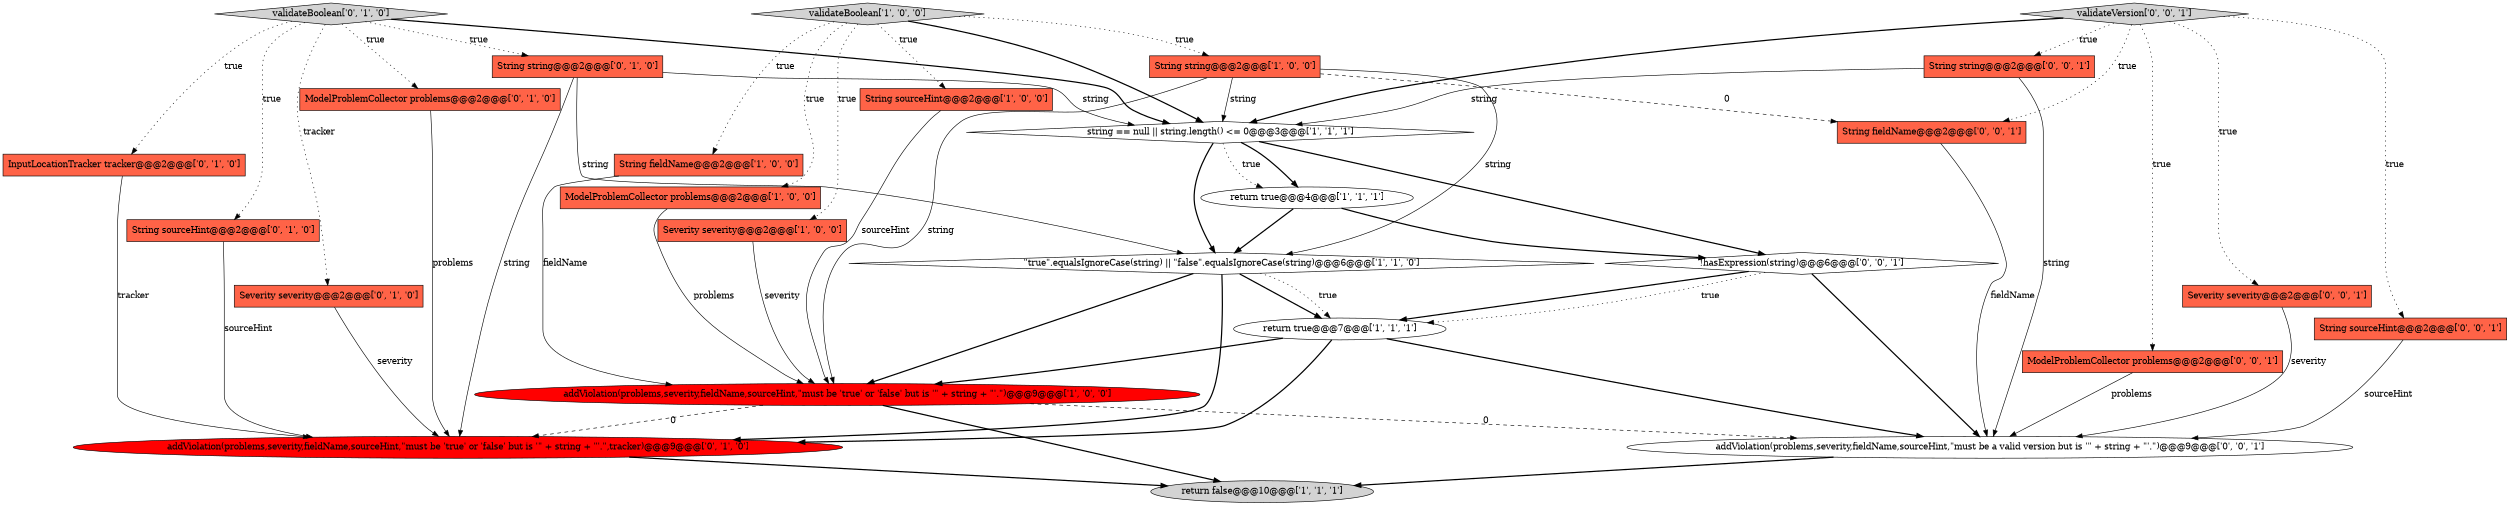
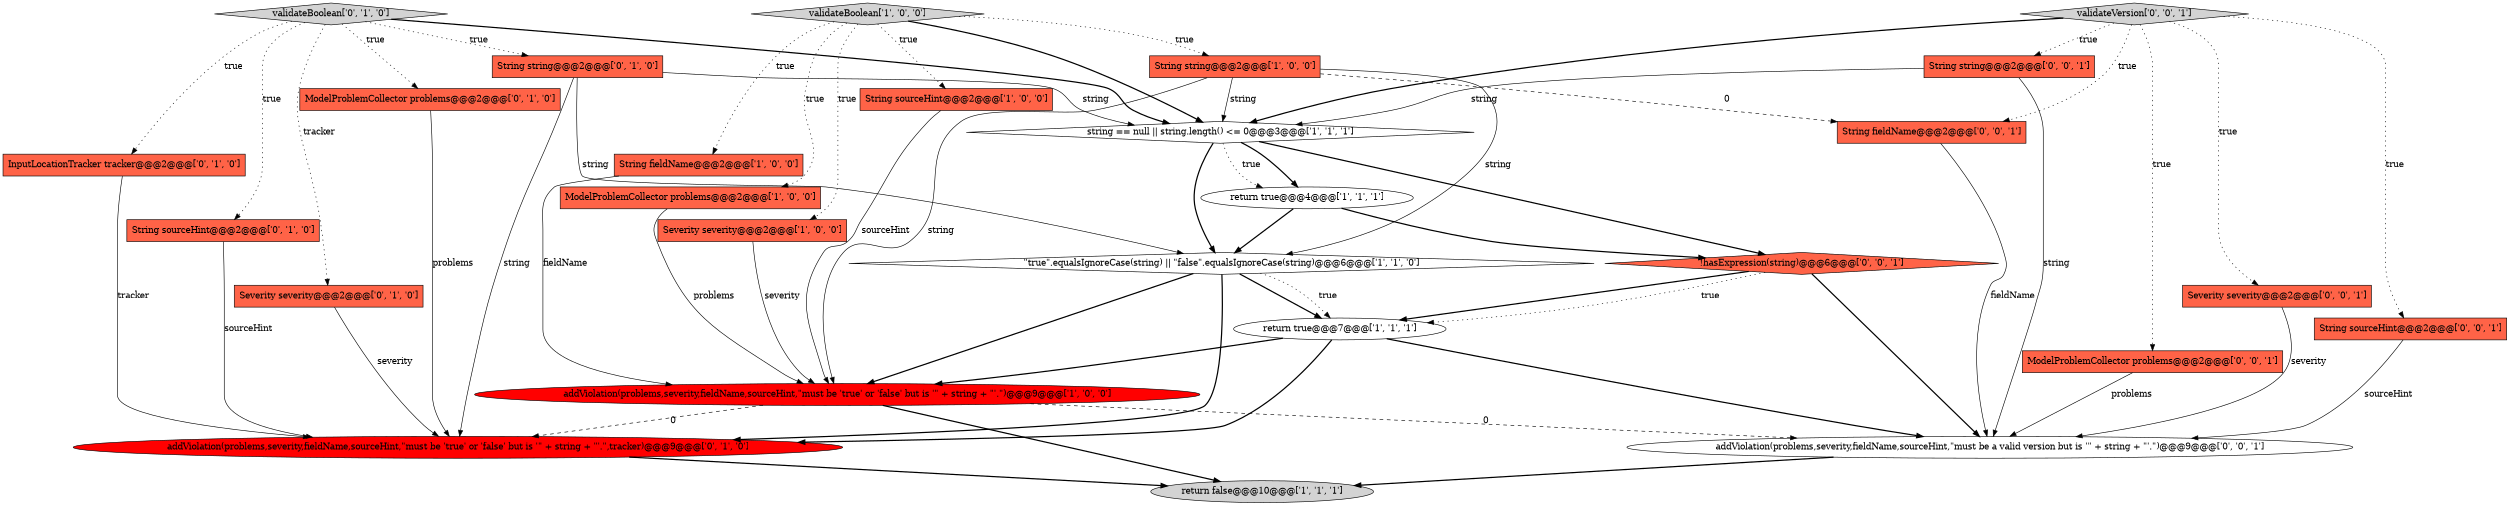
node "!hasExpression(string)@@@6@@@['0', '0', '1']": fillcolor white -> tomato
